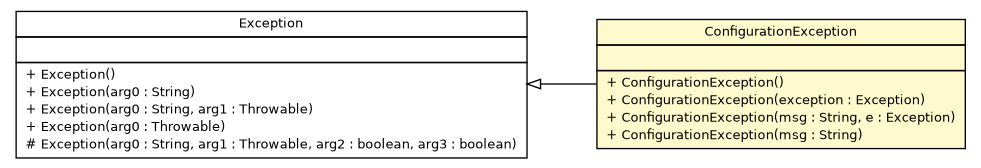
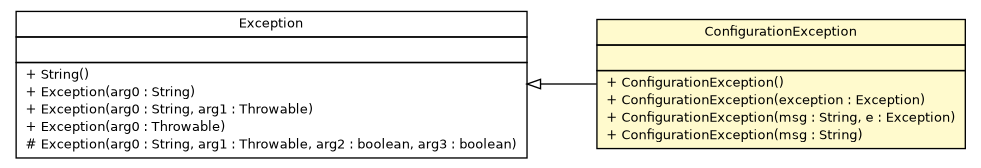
node "Exception": text "+ Exception()" -> "+ String()"
